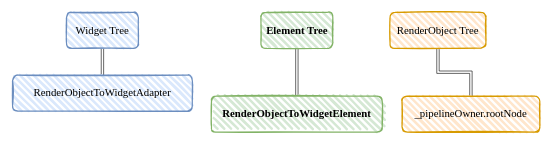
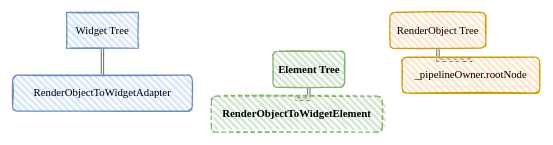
node "Widget Tree": shape rounded rectangle -> rectangle
node "Element Tree": moved (297, 30) -> (309, 69)
node "RenderObjectToWidgetElement": style solid -> dashed
node "_pipelineOwner.rootNode": moved (471, 114) -> (471, 75)
